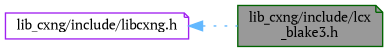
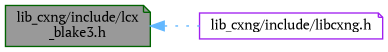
edge "lib_cxng/include/lcx _blake3.h" -> "lib_cxng/include/libcxng.h": reversed
